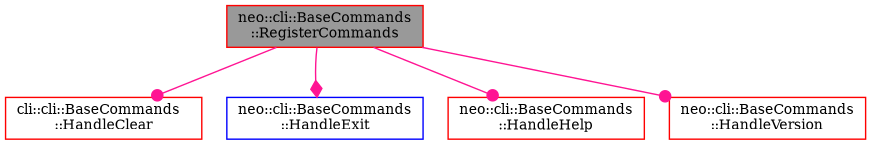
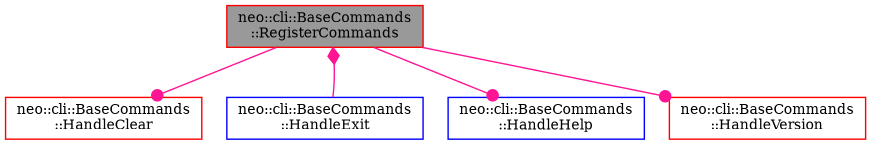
edge "neo::cli::BaseCommands ::RegisterCommands" -> "neo::cli::BaseCommands ::HandleExit": reversed
node "cli::cli::BaseCommands ::HandleClear": label "cli::cli::BaseCommands ::HandleClear" -> "neo::cli::BaseCommands ::HandleClear"
node "neo::cli::BaseCommands ::HandleHelp": color red -> blue
